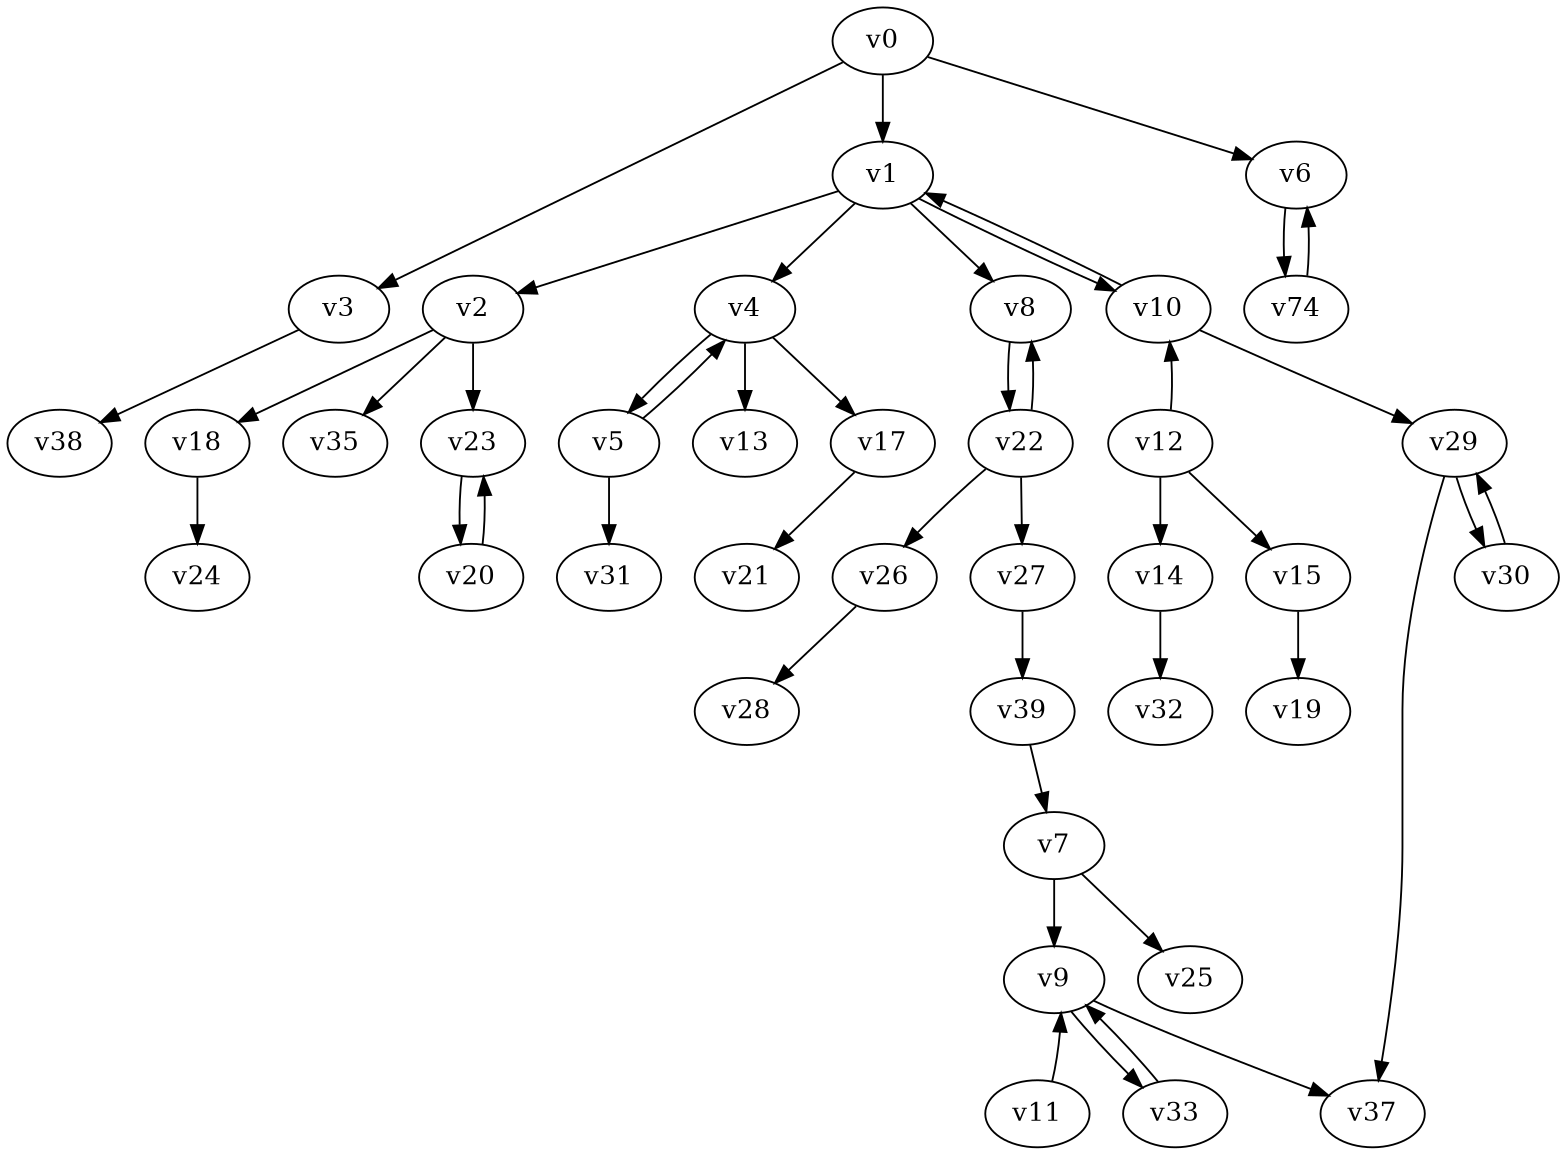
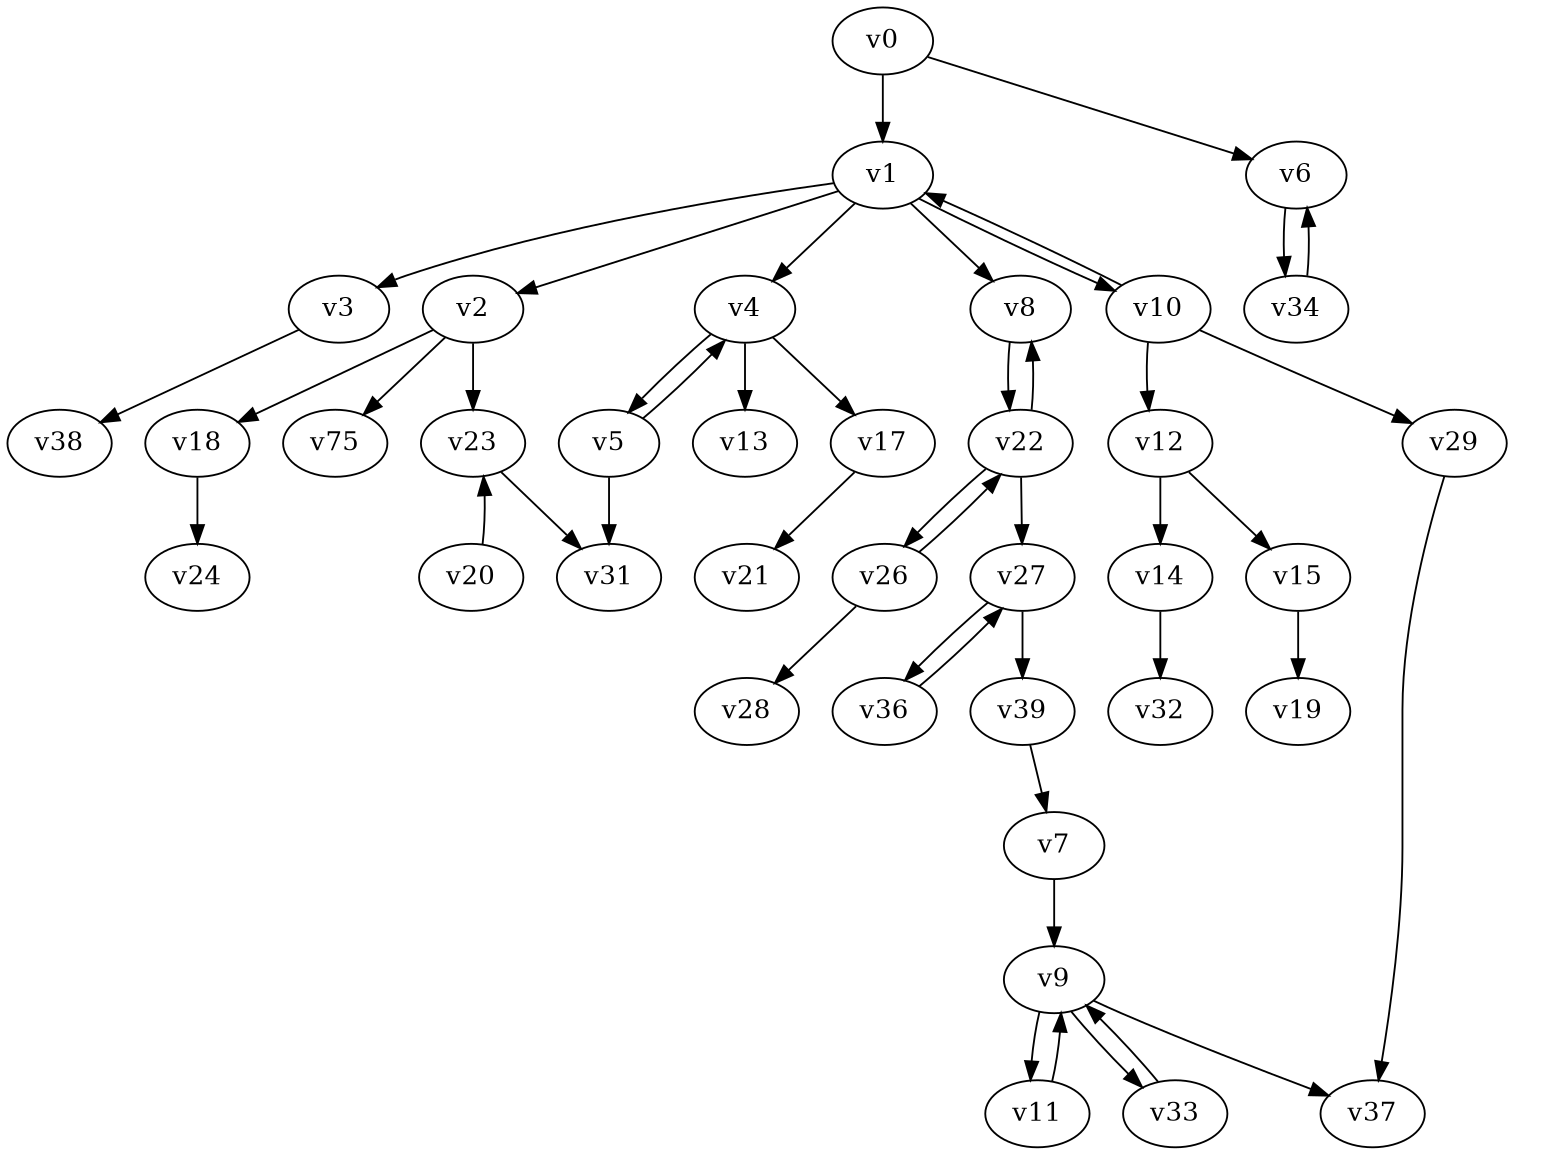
edge "v0" -> "v3": now "v1" -> "v3"
node "v74": label "v74" -> "v34"
edge "v12" -> "v10": reversed
node "v35": label "v35" -> "v75"
edge "v23" -> "v20": now "v23" -> "v31"
edge "v26" -> "v22": added
node "v30": removed
node "v36": added
node "v25": removed
edge "v9" -> "v11": added
